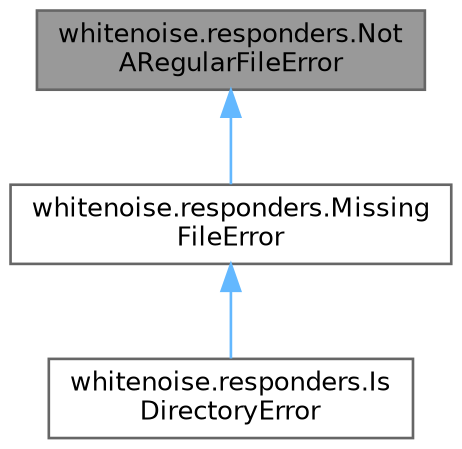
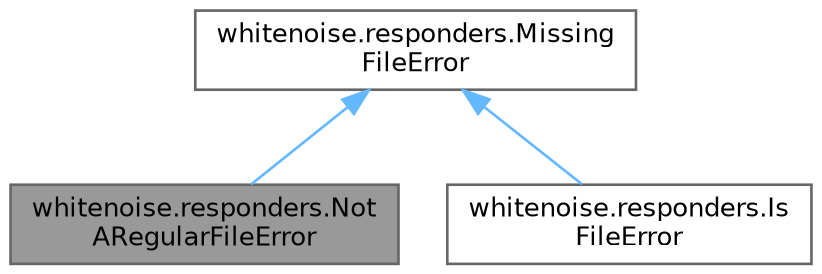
edge "whitenoise.responders.Missing FileError" -> "whitenoise.responders.Not ARegularFileError": reversed
node "whitenoise.responders.Is DirectoryError": label "whitenoise.responders.Is DirectoryError" -> "whitenoise.responders.Is FileError"
